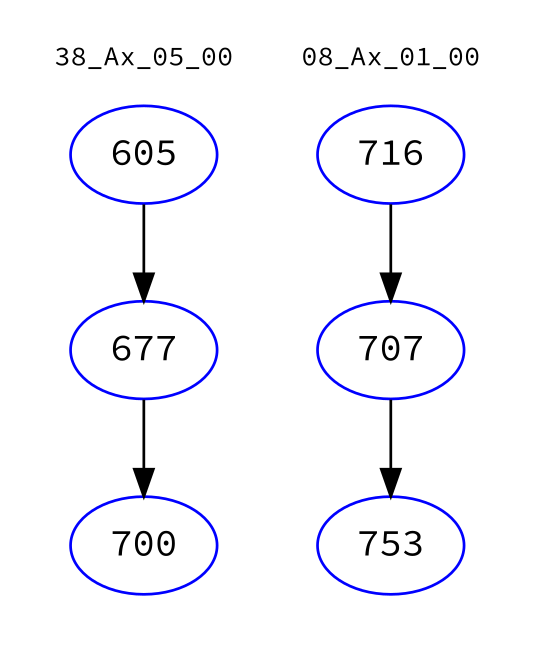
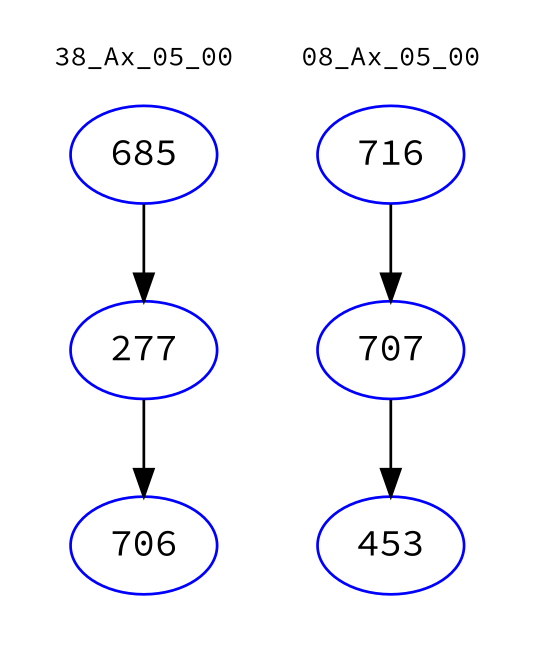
cluster "08_Ax_01_00": label "08_Ax_01_00" -> "08_Ax_05_00"
node "605": label "605" -> "685"
node "677": label "677" -> "277"
node "700": label "700" -> "706"
node "753": label "753" -> "453"
